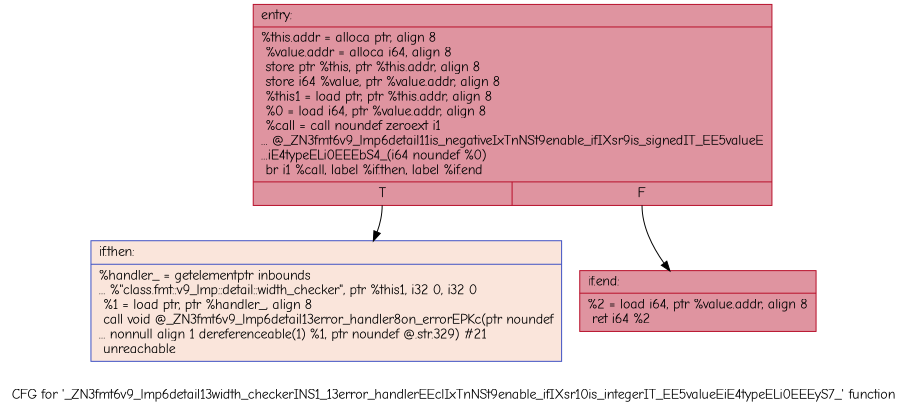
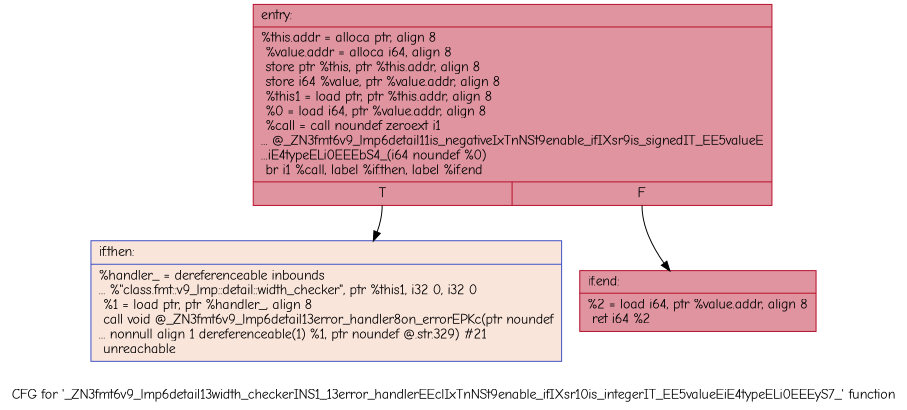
node "if.then:": text "%handler_ = getelementptr inbounds" -> "%handler_ = dereferenceable inbounds"
